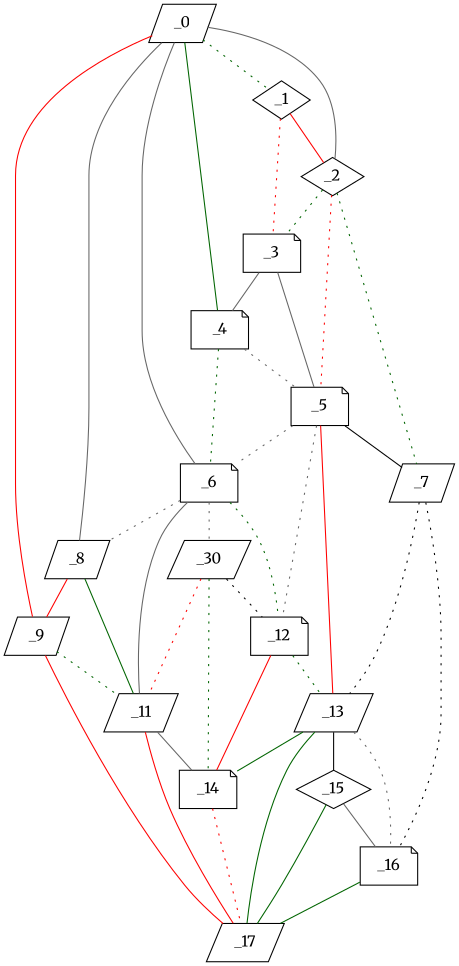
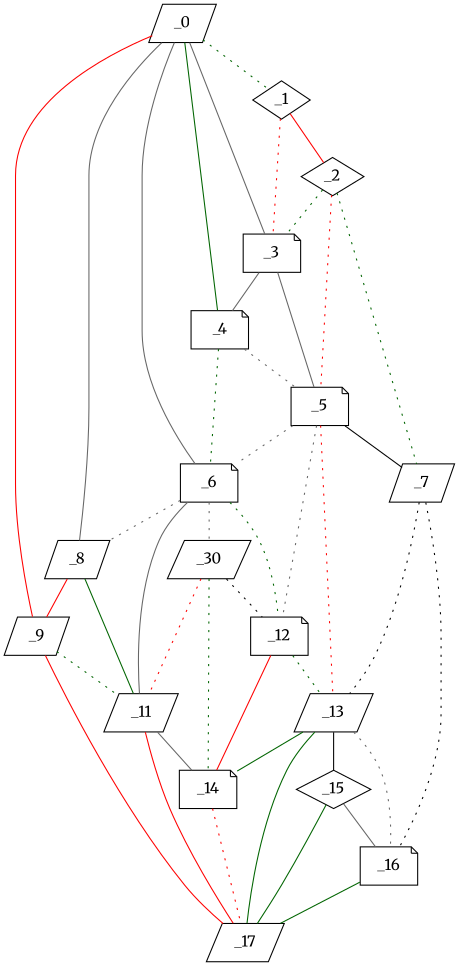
edge "_0" -- "_2": now "_0" -- "_3"
edge "_5" -- "_13": style solid -> dotted
